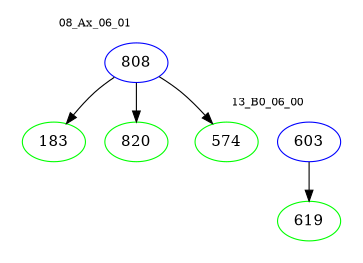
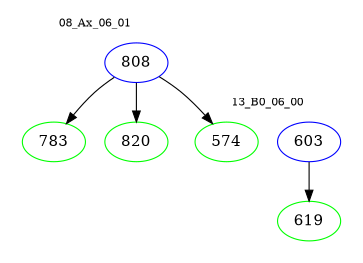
node "183": label "183" -> "783"
